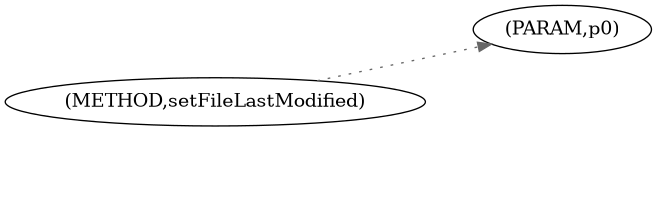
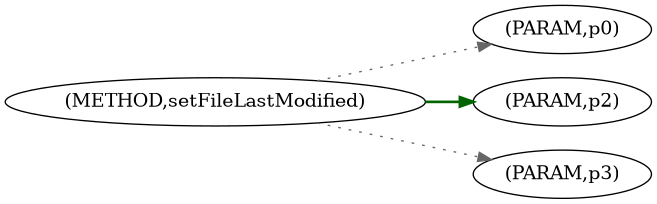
node "(PARAM,p2)": added
node "(PARAM,p3)": added
